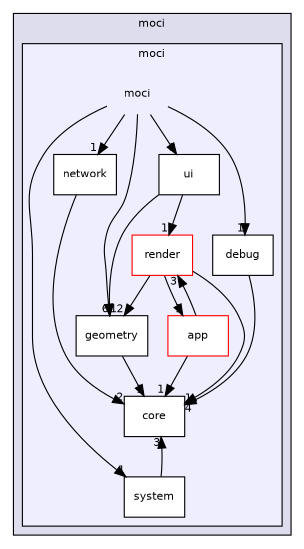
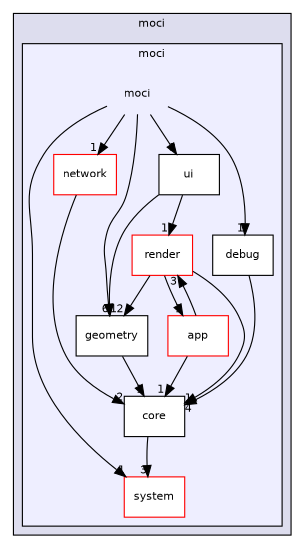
node "network": color black -> red
edge "system" -> "core": reversed
node "system": color black -> red
